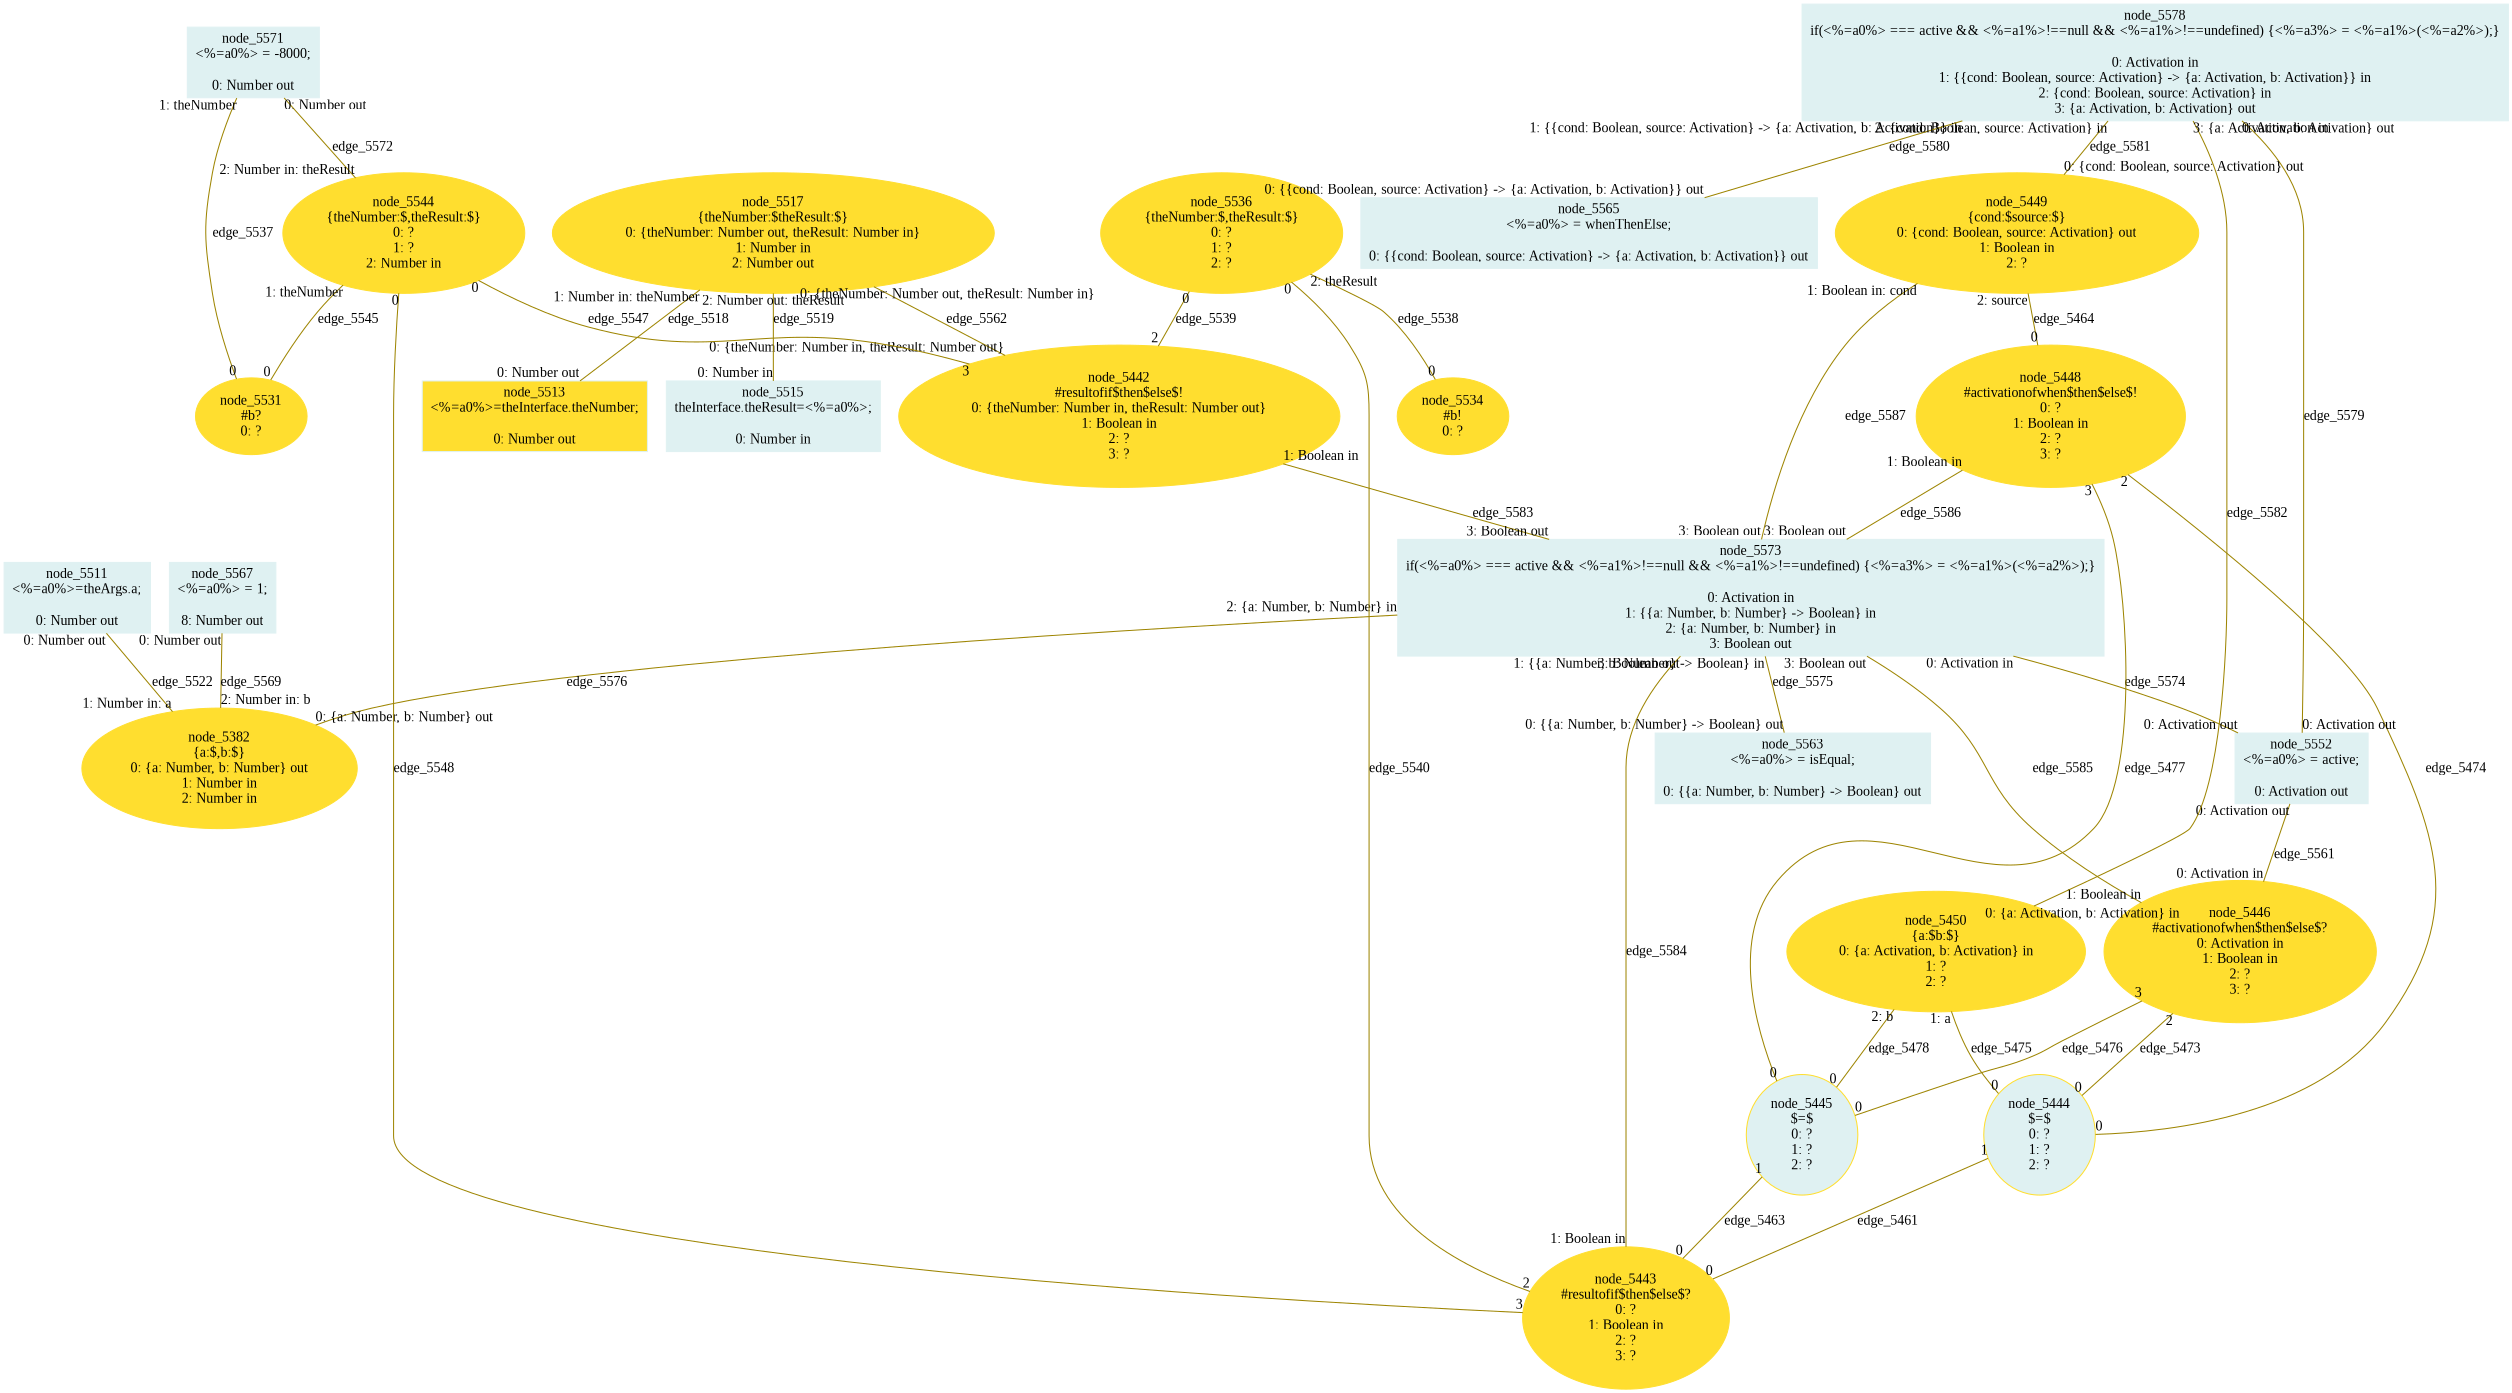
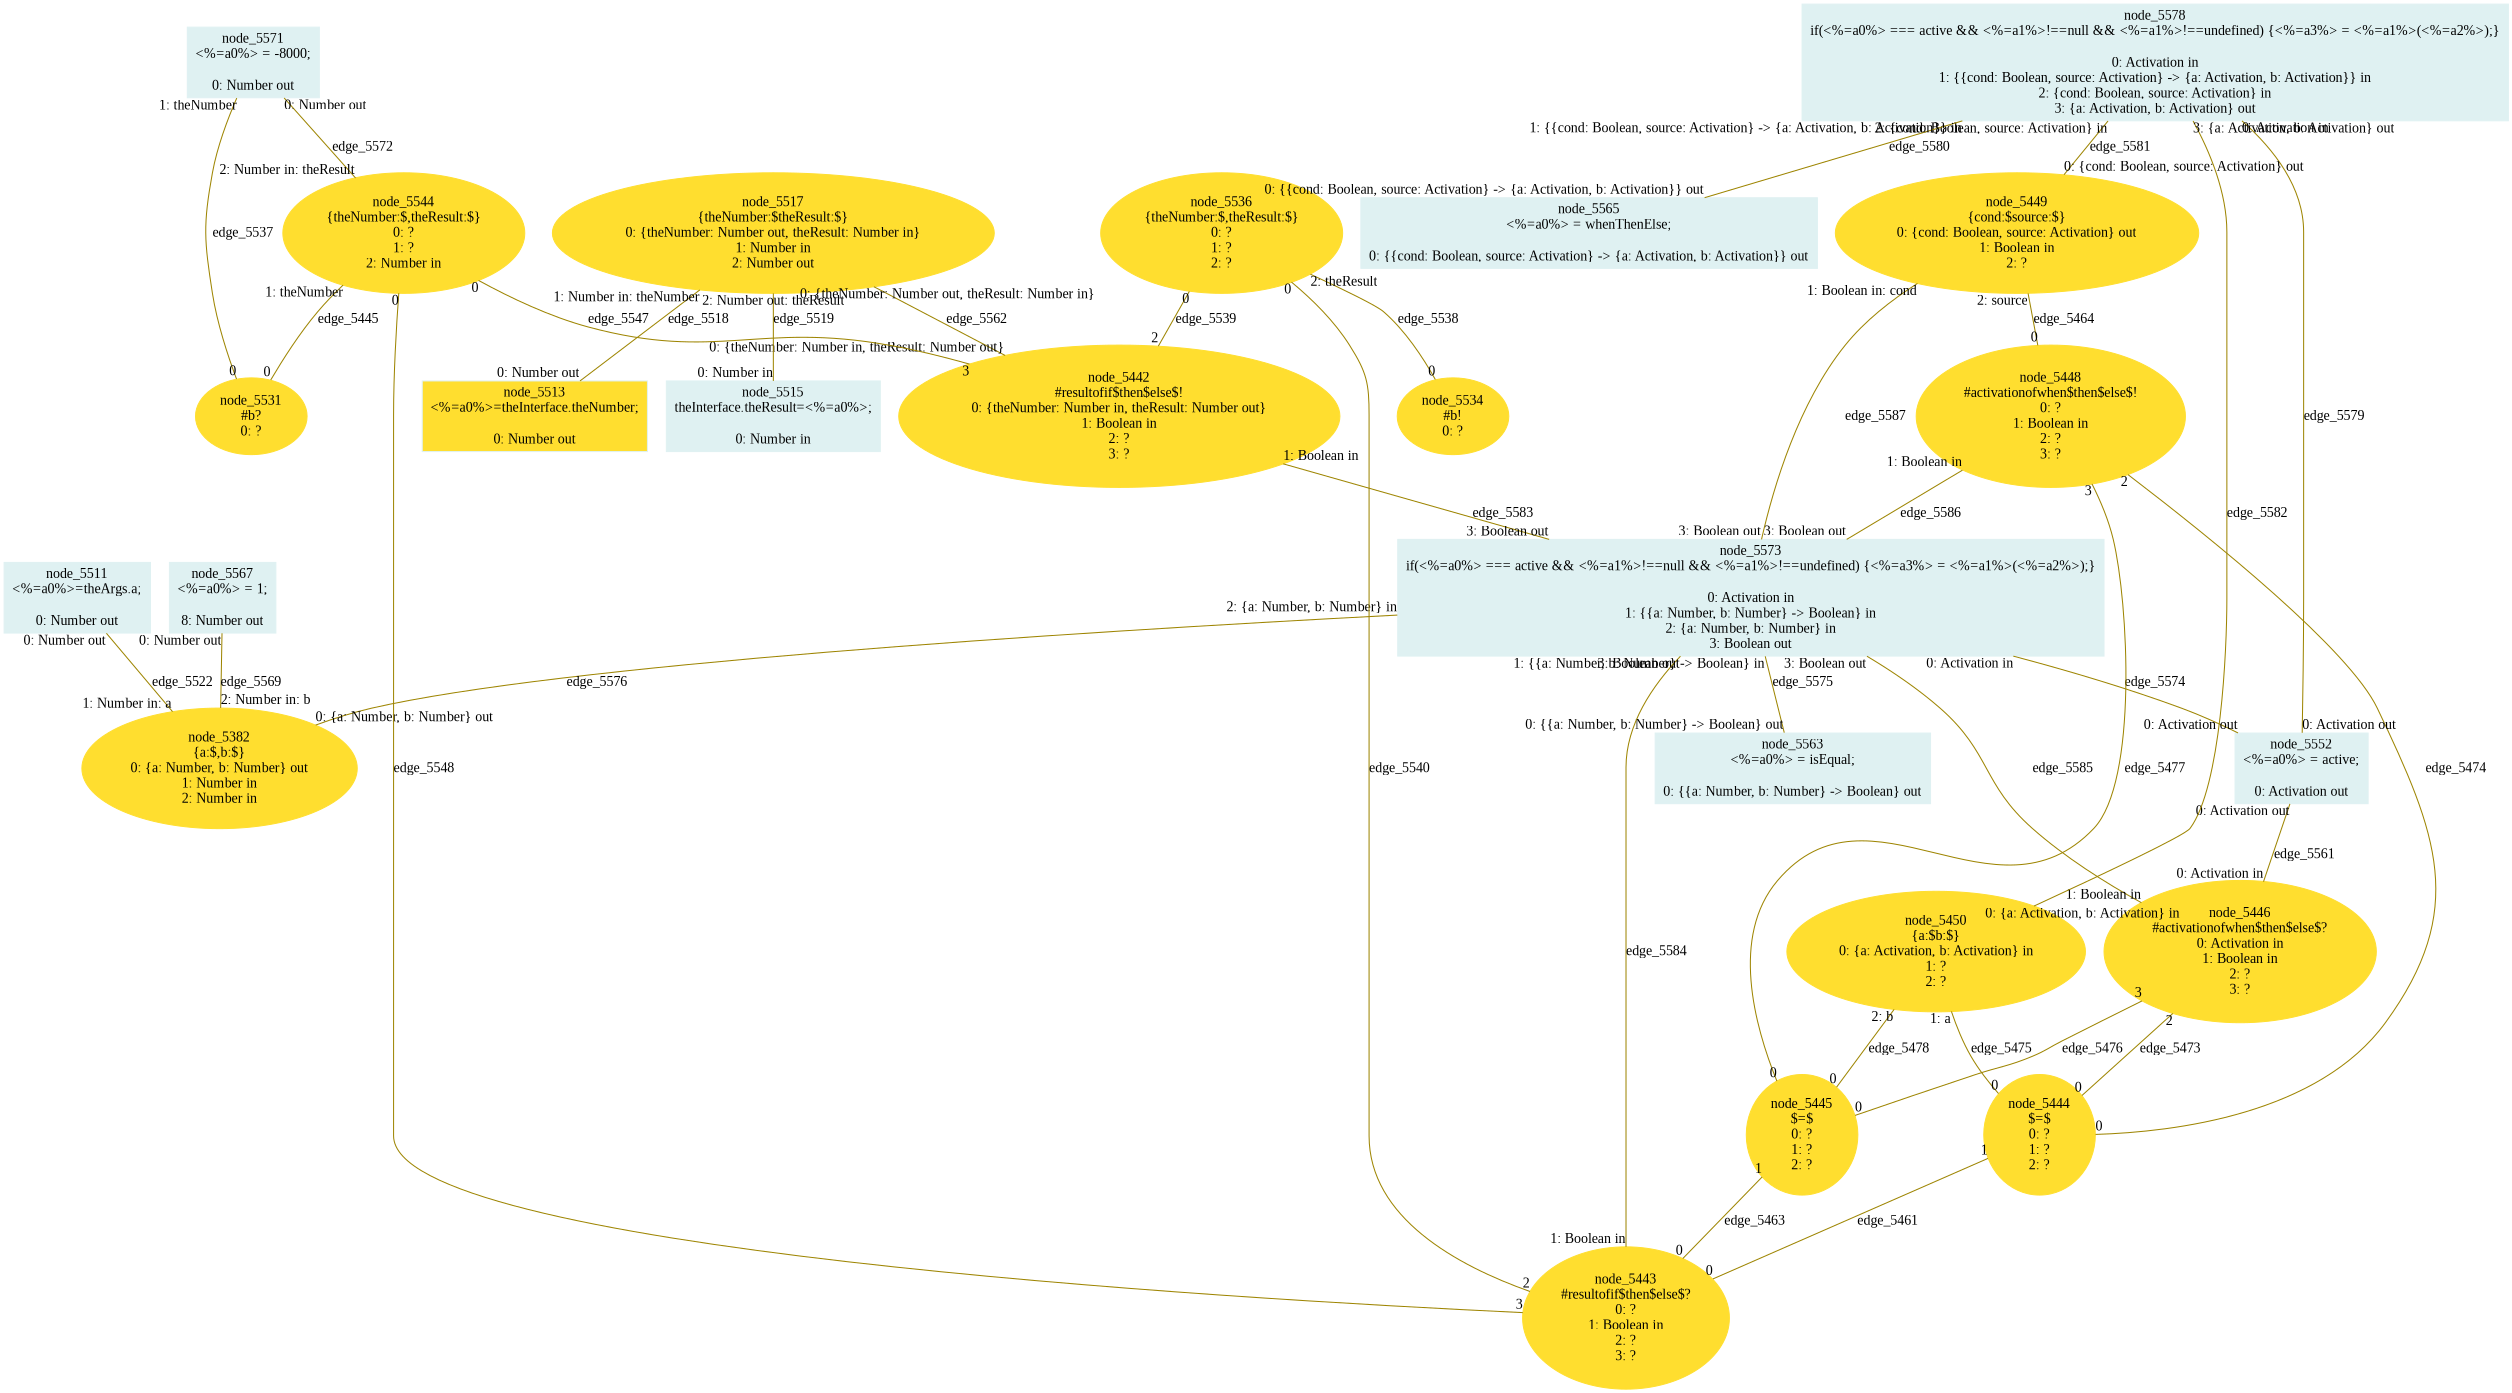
edge "node_5544 {theNumber:$,theResult:$} 0: ? 1: ? 2: Number in" -- "node_5531 #b? 0: ?": label "edge_5545" -> "edge_5445"
node "node_5445 $=$ 0: ? 1: ? 2: ?": fillcolor #dff1f2 -> #ffde2f
node "node_5444 $=$ 0: ? 1: ? 2: ?": fillcolor #dff1f2 -> #ffde2f
